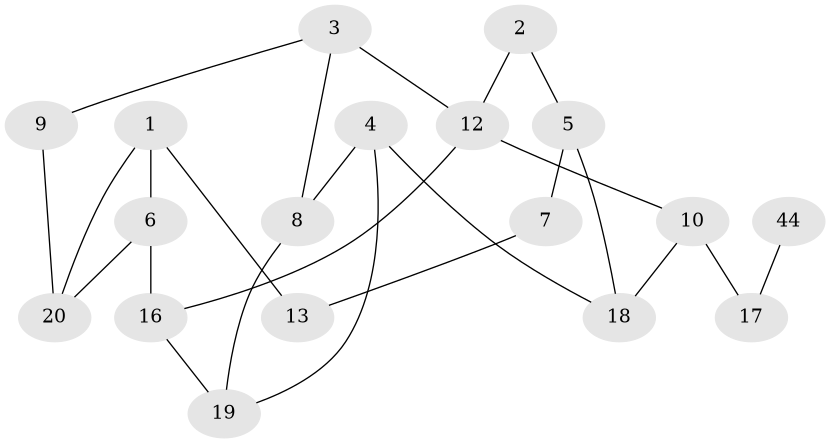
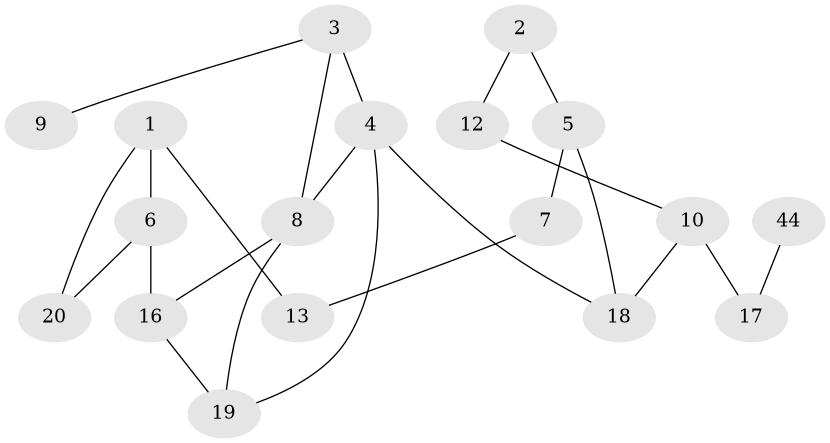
edge "3" -- "12": now "3" -- "4"
edge "9" -- "20": removed
edge "12" -- "16": now "8" -- "16"
